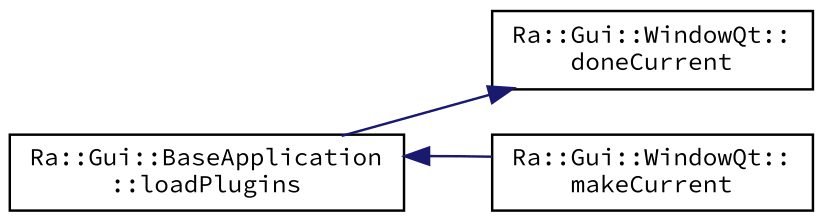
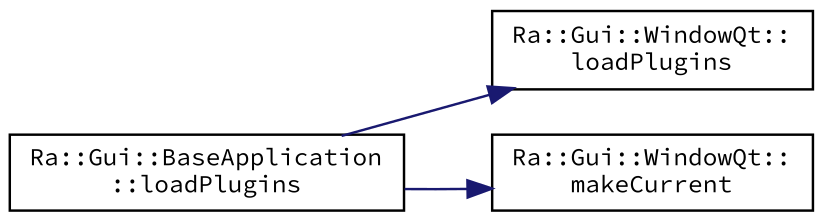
node "Ra::Gui::WindowQt:: doneCurrent": label "Ra::Gui::WindowQt:: doneCurrent" -> "Ra::Gui::WindowQt:: loadPlugins"
edge "Ra::Gui::WindowQt:: makeCurrent" -> "Ra::Gui::BaseApplication ::loadPlugins": reversed
